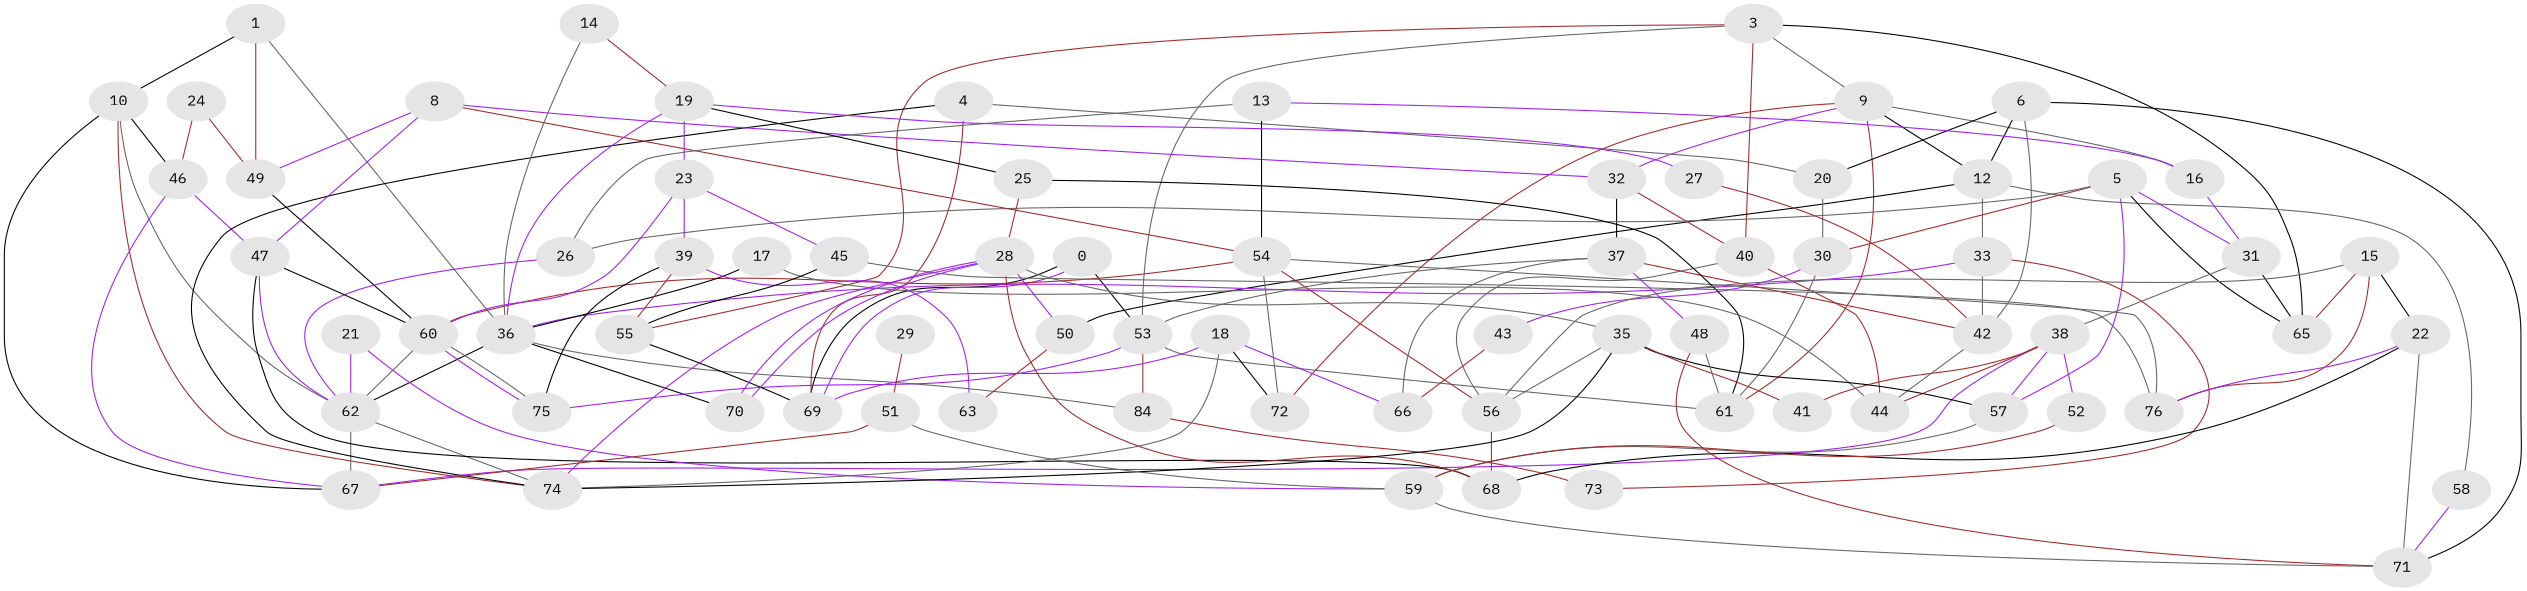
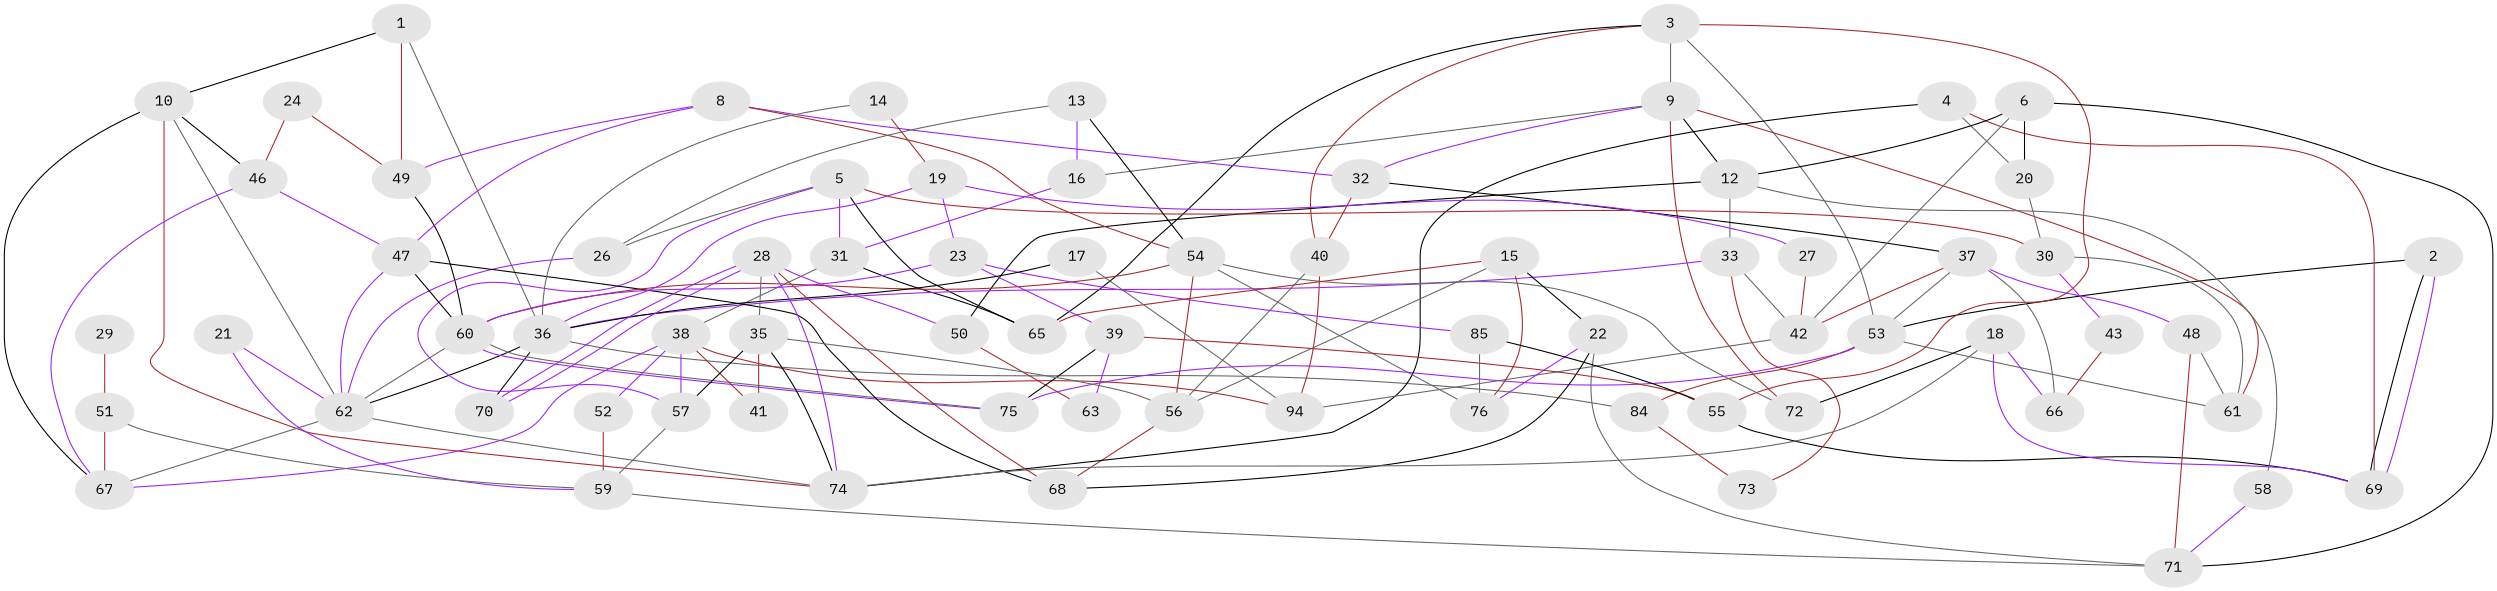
node "25": removed
node "45": label "45" -> "85"
node "0": label "0" -> "2"
node "44": label "44" -> "94"
